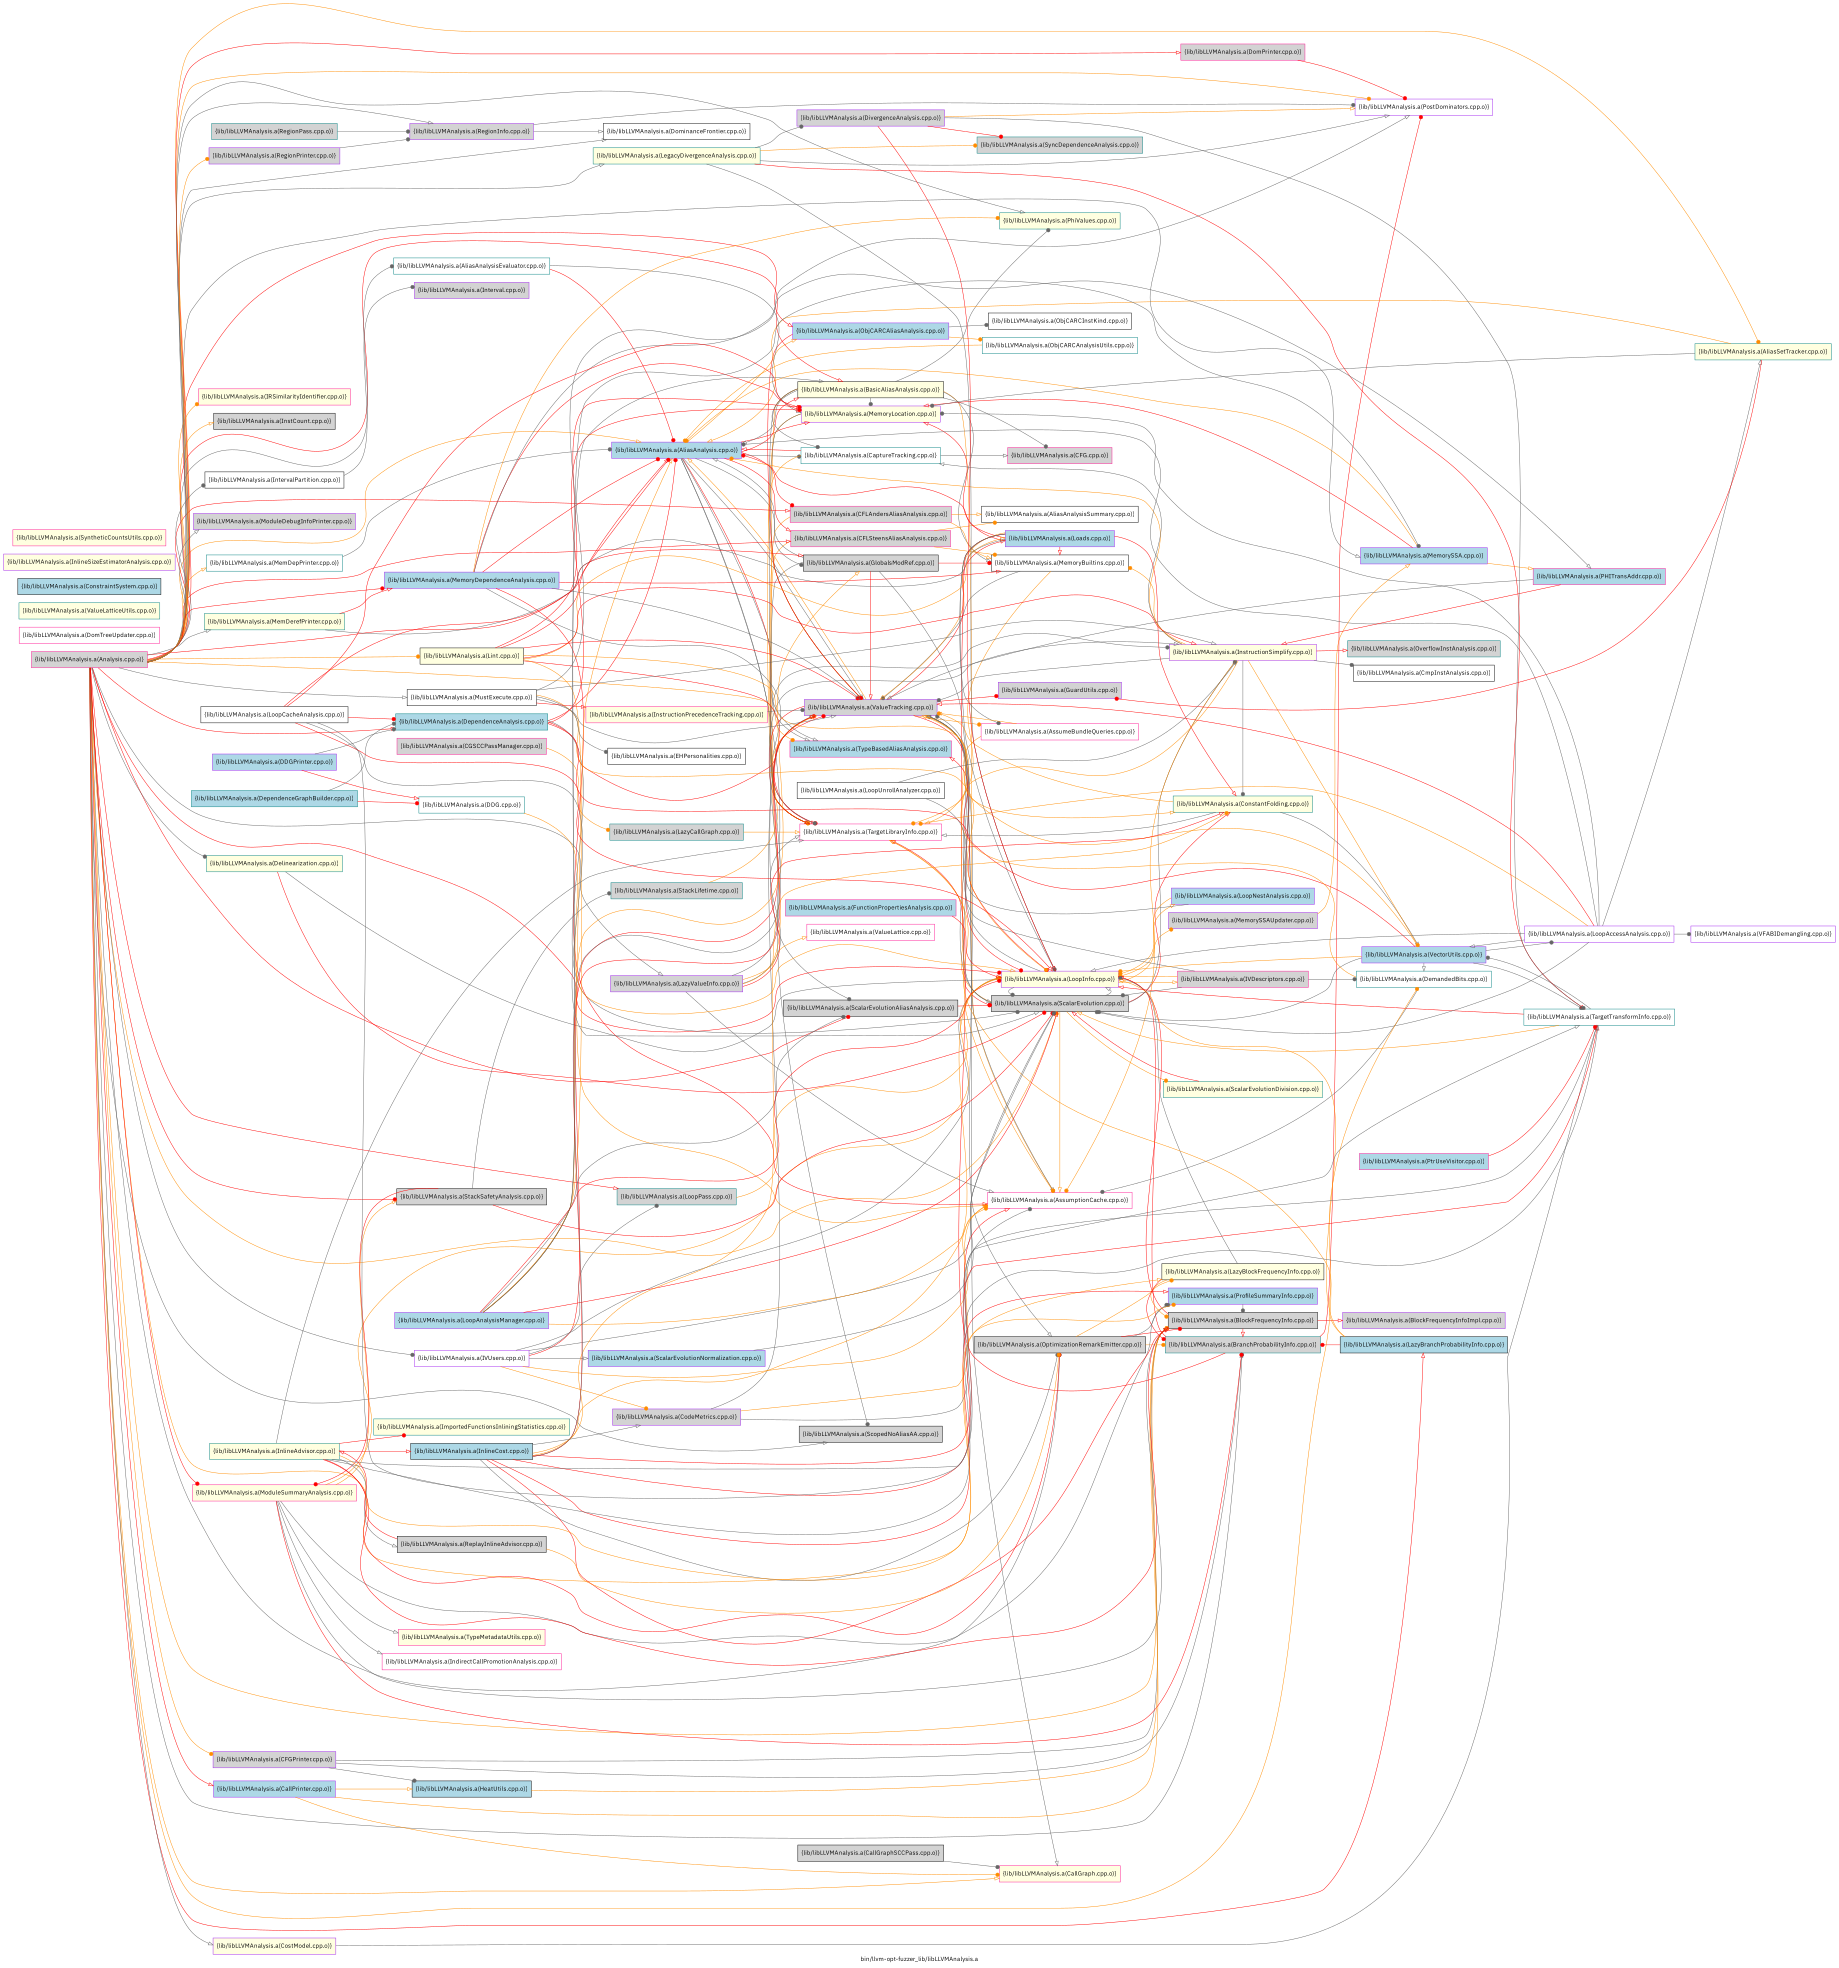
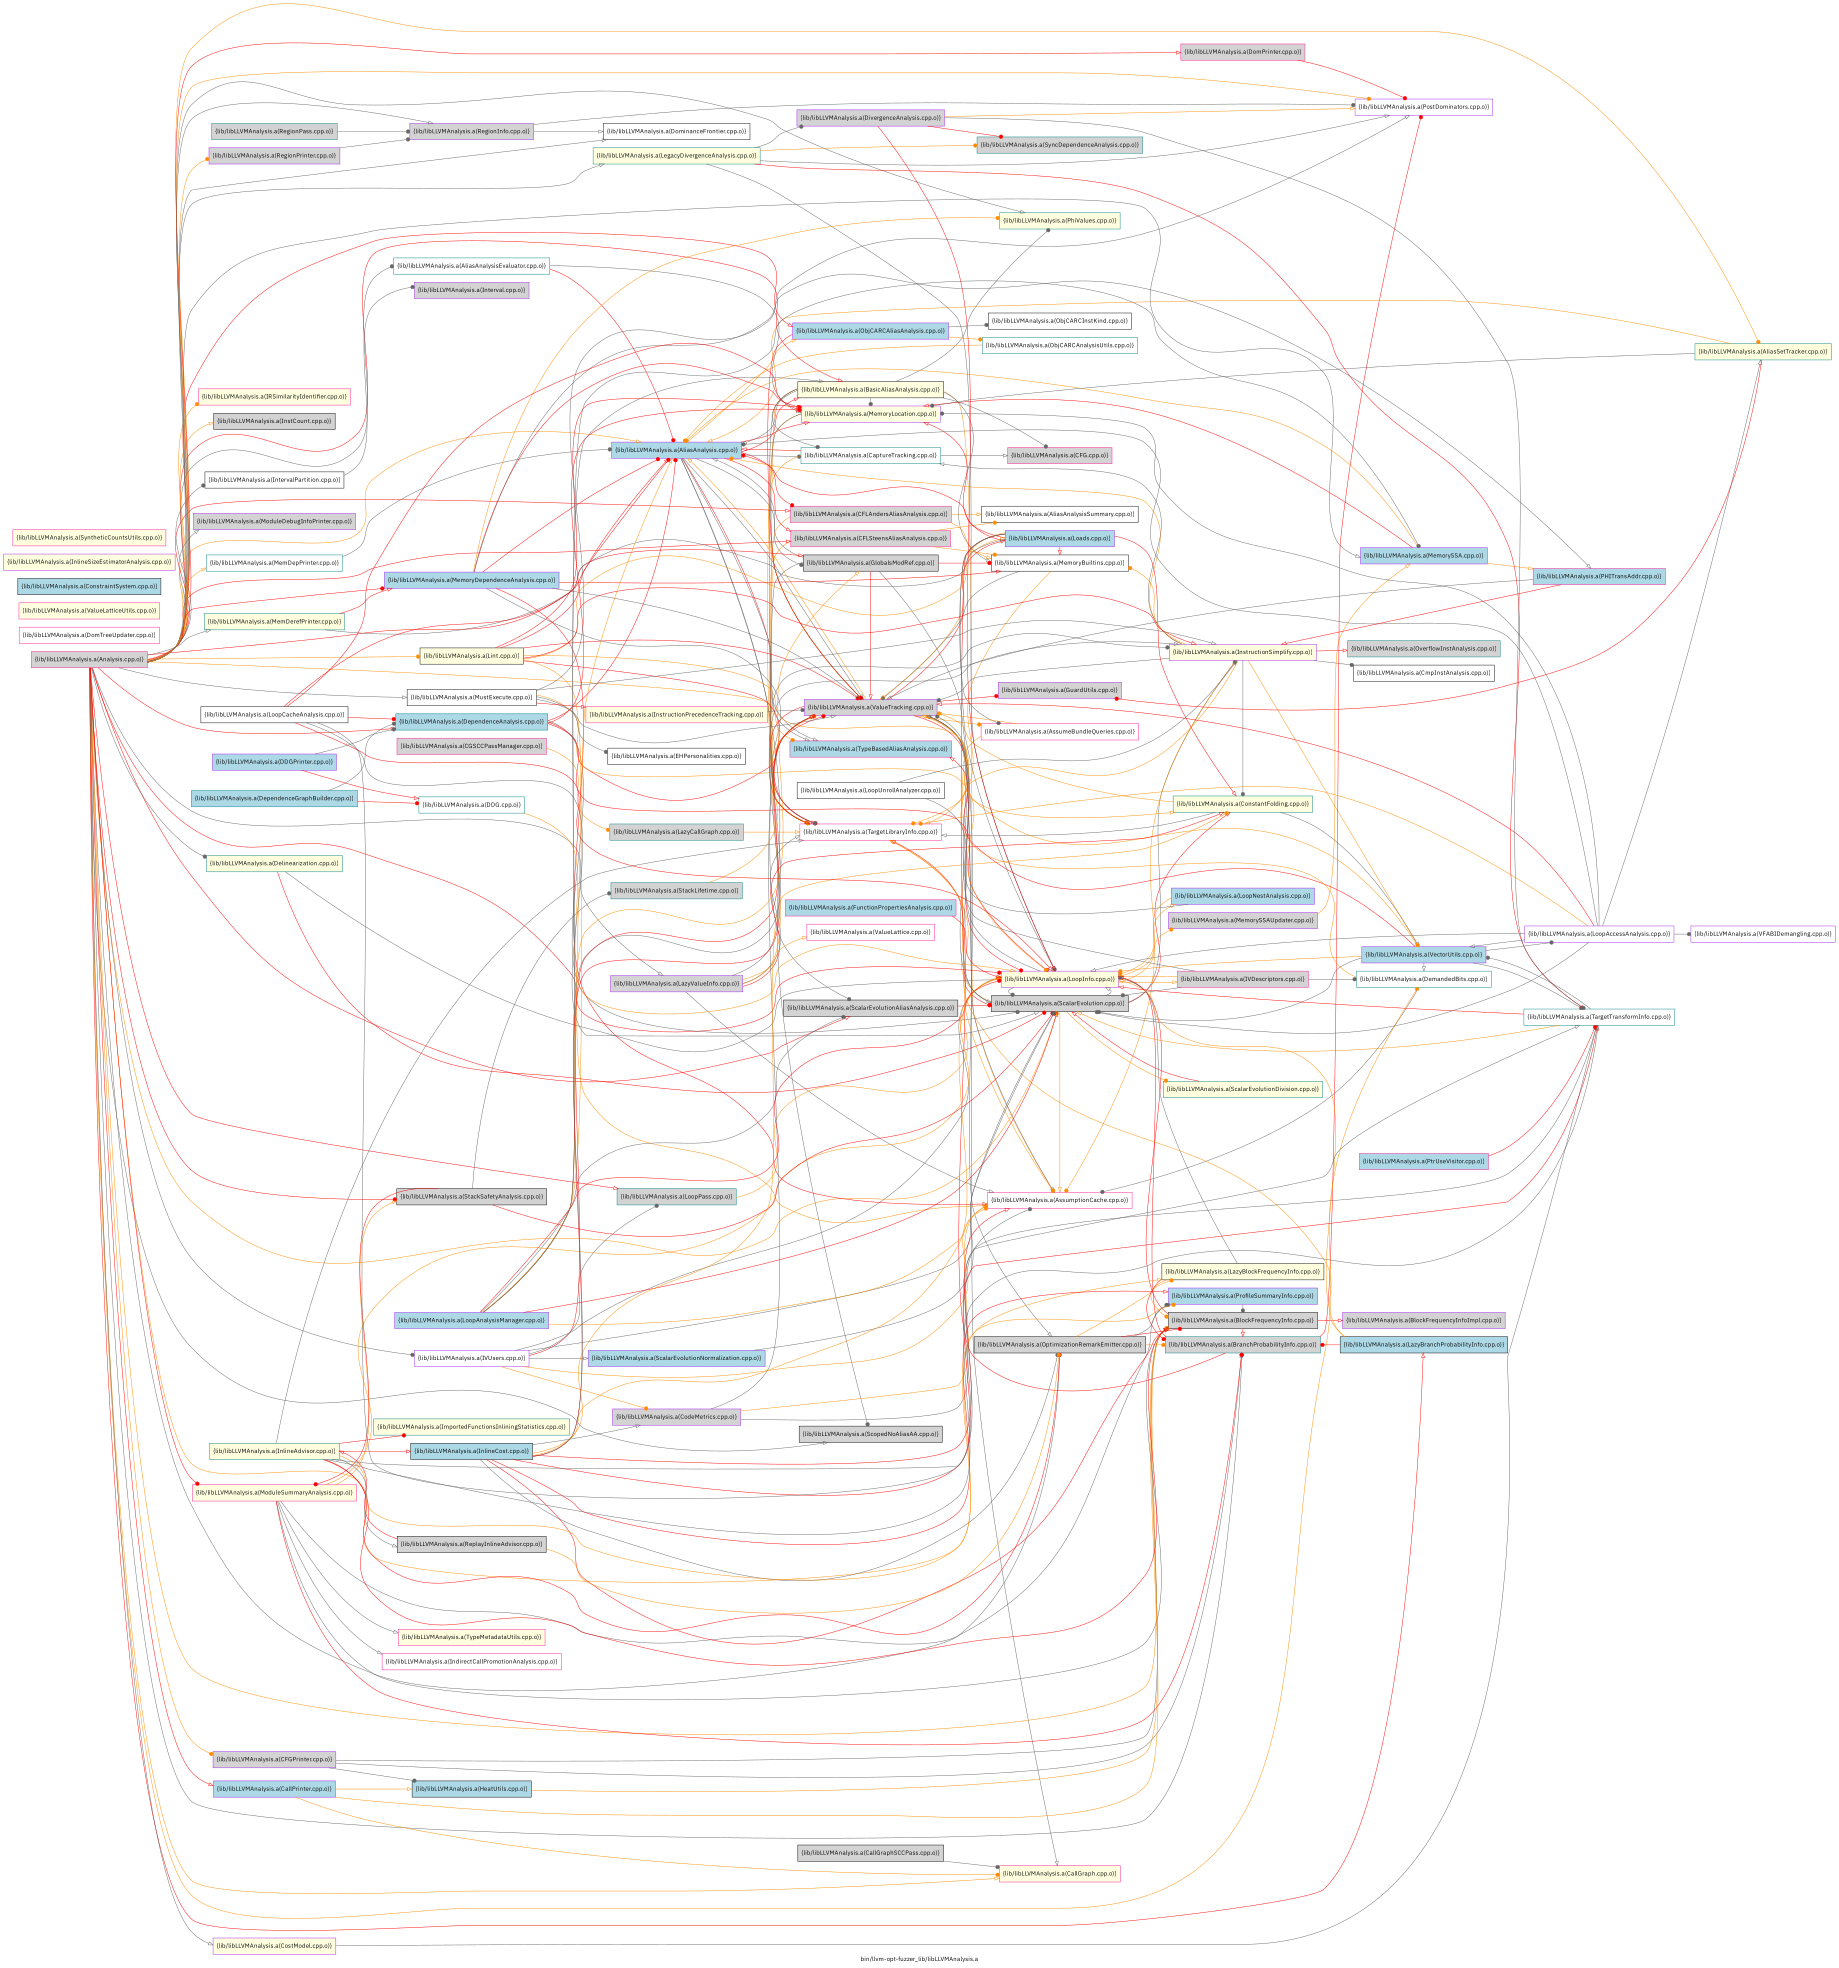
node "{lib/libLLVMAnalysis.a(ValueLatticeUtils.cpp.o)}": color teal -> deeppink
edge "{lib/libLLVMAnalysis.a(Analysis.cpp.o)}" -> "{lib/libLLVMAnalysis.a(ScalarEvolutionAliasAnalysis.cpp.o)}": arrowhead dot -> onormal
